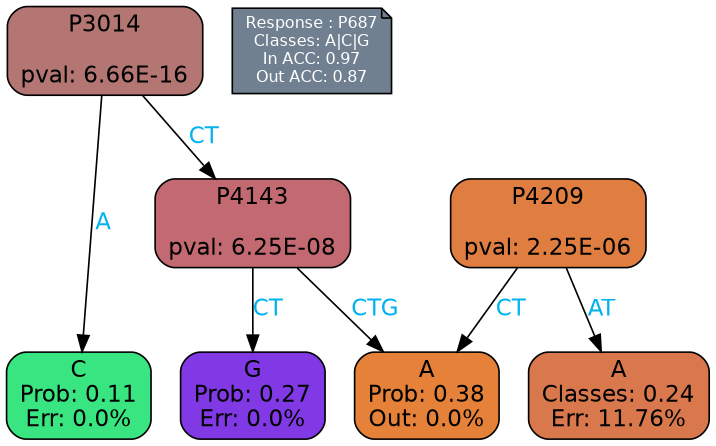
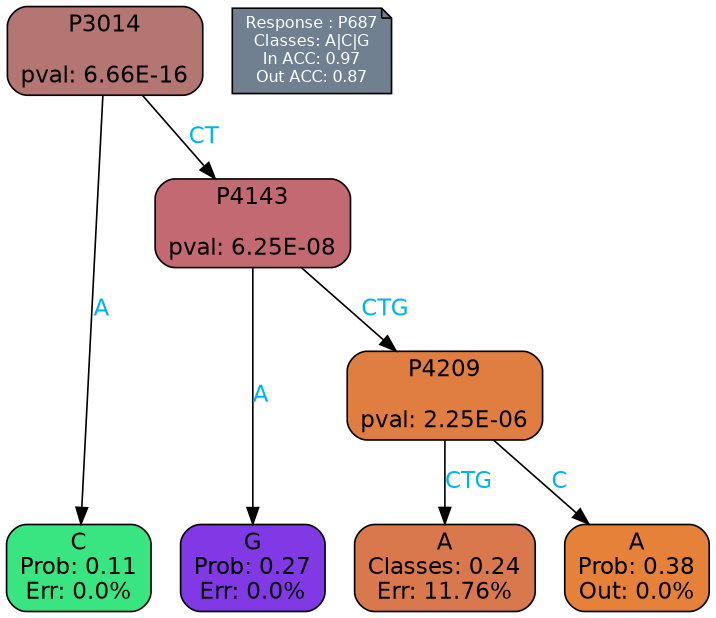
edge "P4143 pval: 6.25E-08" -> "A Prob: 0.38 Out: 0.0%": now "P4143 pval: 6.25E-08" -> "P4209 pval: 2.25E-06"
edge "P4143 pval: 6.25E-08" -> "G Prob: 0.27 Err: 0.0%": label "CT" -> "A"
edge "P4209 pval: 2.25E-06" -> "A Prob: 0.38 Out: 0.0%": label "CT" -> "C"
edge "P4209 pval: 2.25E-06" -> "A Classes: 0.24 Err: 11.76%": label "AT" -> "CTG"
